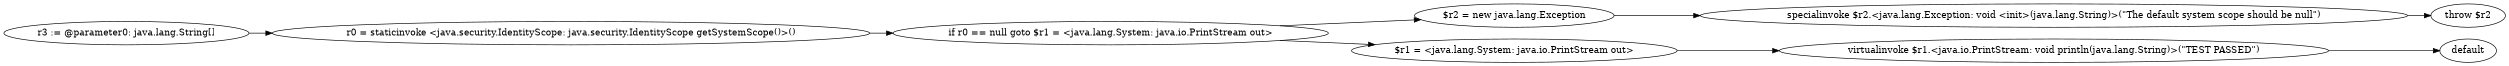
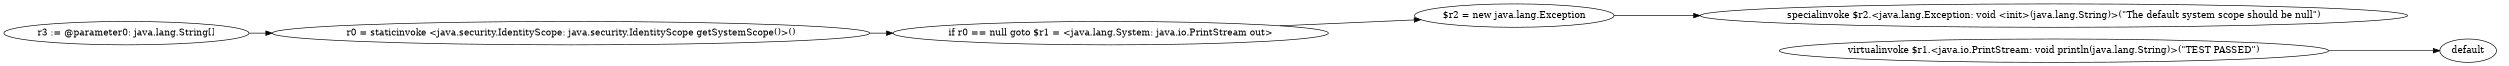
node "throw $r2": removed
node "$r1 = <java.lang.System: java.io.PrintStream out>": removed
